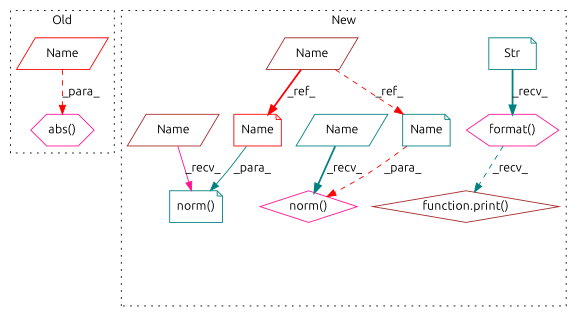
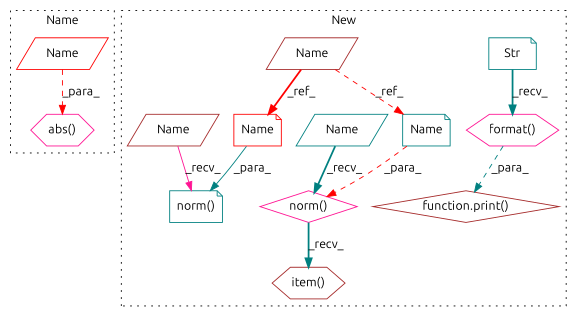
cluster "Old": label "Old" -> "Name"
edge "format()" -> "function.print()": label "_recv_" -> "_para_"
node "item()": added
